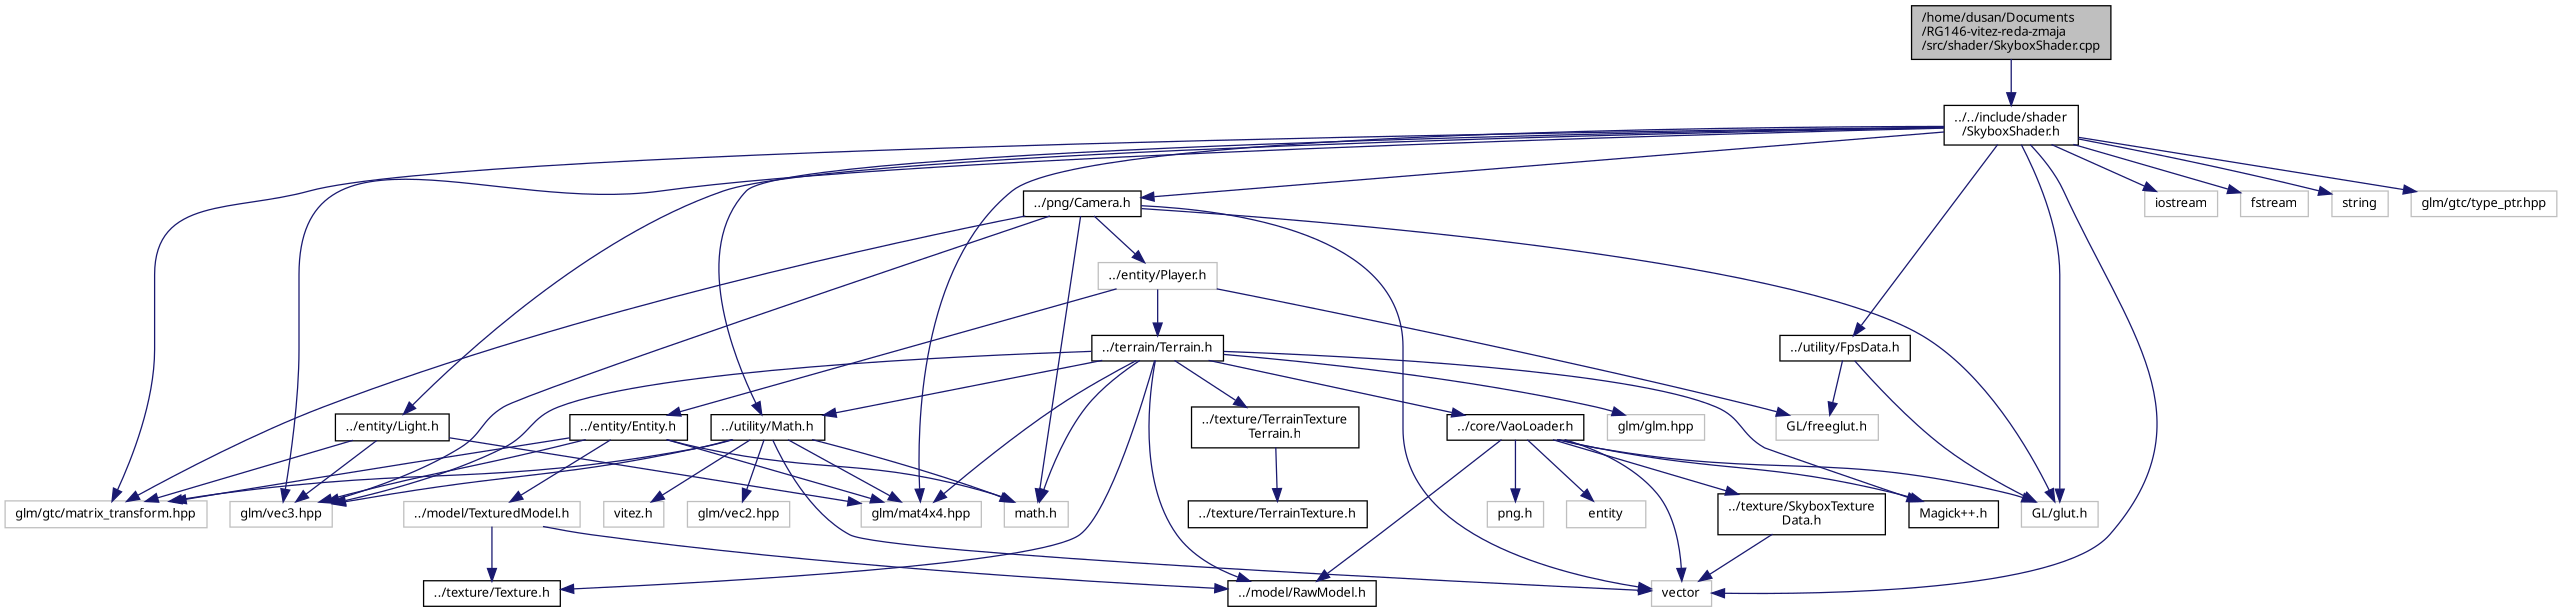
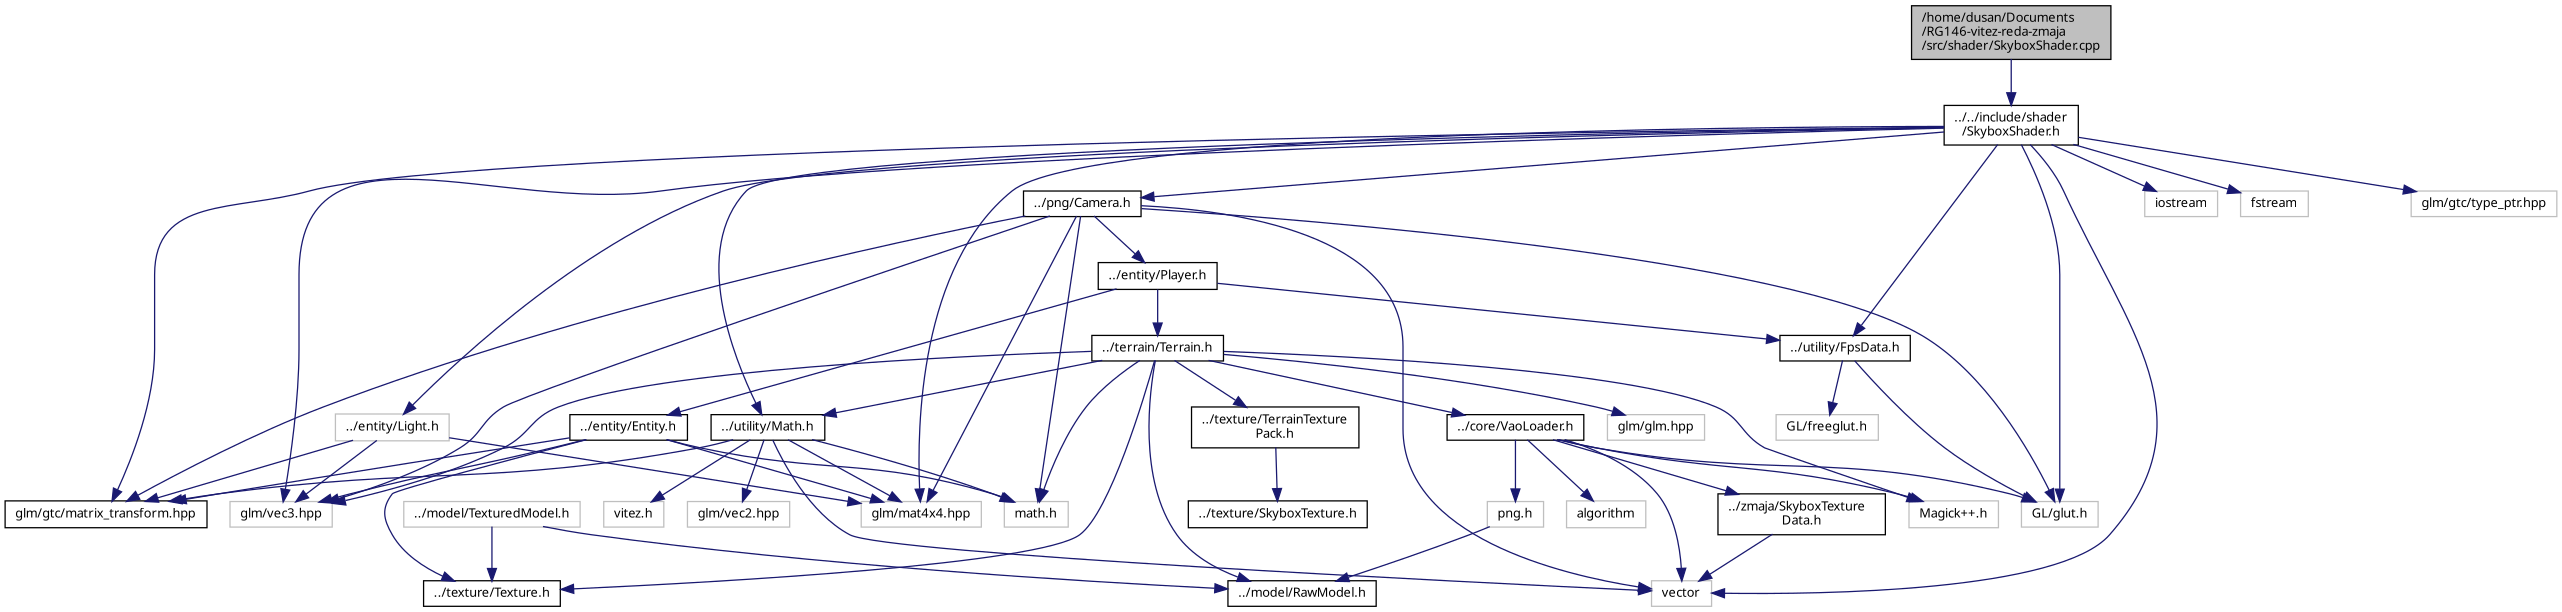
node "string": removed
node "../entity/Player.h": color grey75 -> black
edge "../entity/Player.h" -> "GL/freeglut.h": now "../entity/Player.h" -> "../utility/FpsData.h"
edge "../terrain/Terrain.h" -> "glm/mat4x4.hpp": now "../png/Camera.h" -> "glm/mat4x4.hpp"
node "../entity/Light.h": color black -> grey75
node "../texture/TerrainTexture Terrain.h": label "../texture/TerrainTexture Terrain.h" -> "../texture/TerrainTexture Pack.h"
edge "../entity/Entity.h" -> "../model/TexturedModel.h": now "../entity/Entity.h" -> "../texture/Texture.h"
edge "../utility/Math.h" -> "glm/vec3.hpp": removed
edge "../core/VaoLoader.h" -> "../model/RawModel.h": now "png.h" -> "../model/RawModel.h"
node "glm/gtc/matrix_transform.hpp": color grey75 -> black
node "../texture/TerrainTexture.h": label "../texture/TerrainTexture.h" -> "../texture/SkyboxTexture.h"
node "entity": label "entity" -> "algorithm"
node "../texture/SkyboxTexture Data.h": label "../texture/SkyboxTexture Data.h" -> "../zmaja/SkyboxTexture Data.h"
node "Magick++.h": color black -> grey75
